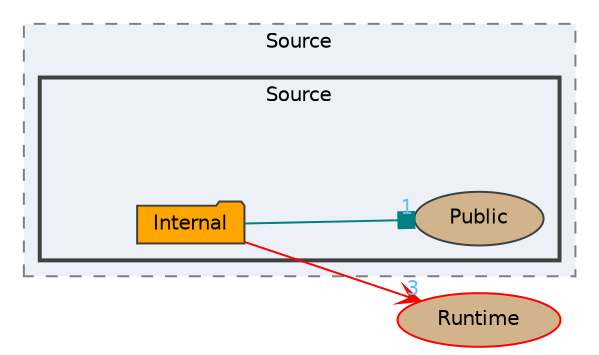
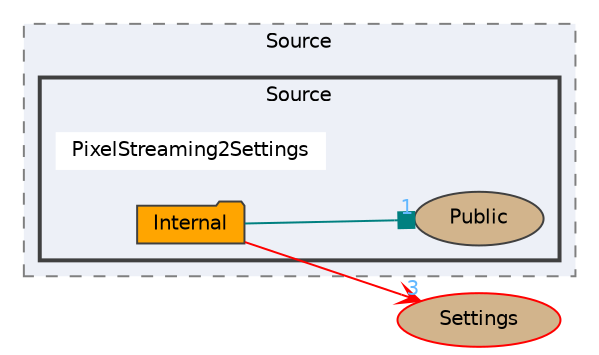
node "PixelStreaming2Settings": added
node "Runtime": label "Runtime" -> "Settings"
